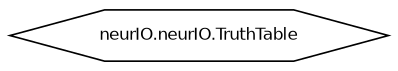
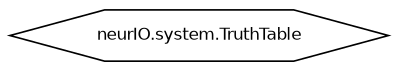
node "neurIO.neurIO.TruthTable": label "neurIO.neurIO.TruthTable" -> "neurIO.system.TruthTable"
